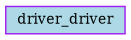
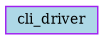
node "driver_driver": label "driver_driver" -> "cli_driver"
